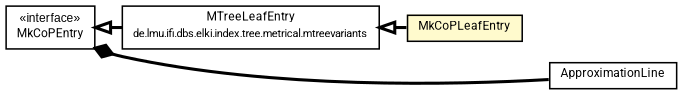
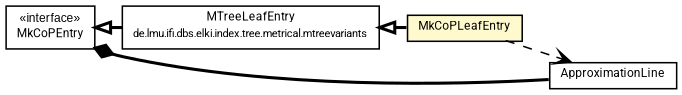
edge "MkCoPLeafEntry" -> "ApproximationLine": added
